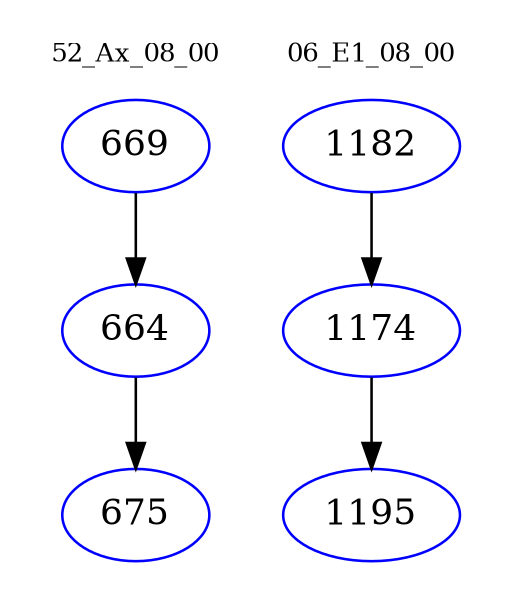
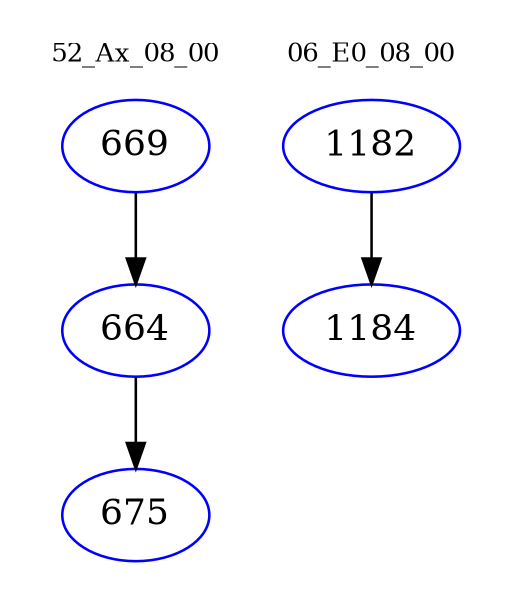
cluster "06_E1_08_00": label "06_E1_08_00" -> "06_E0_08_00"
node "1174": label "1174" -> "1184"
node "1195": removed
